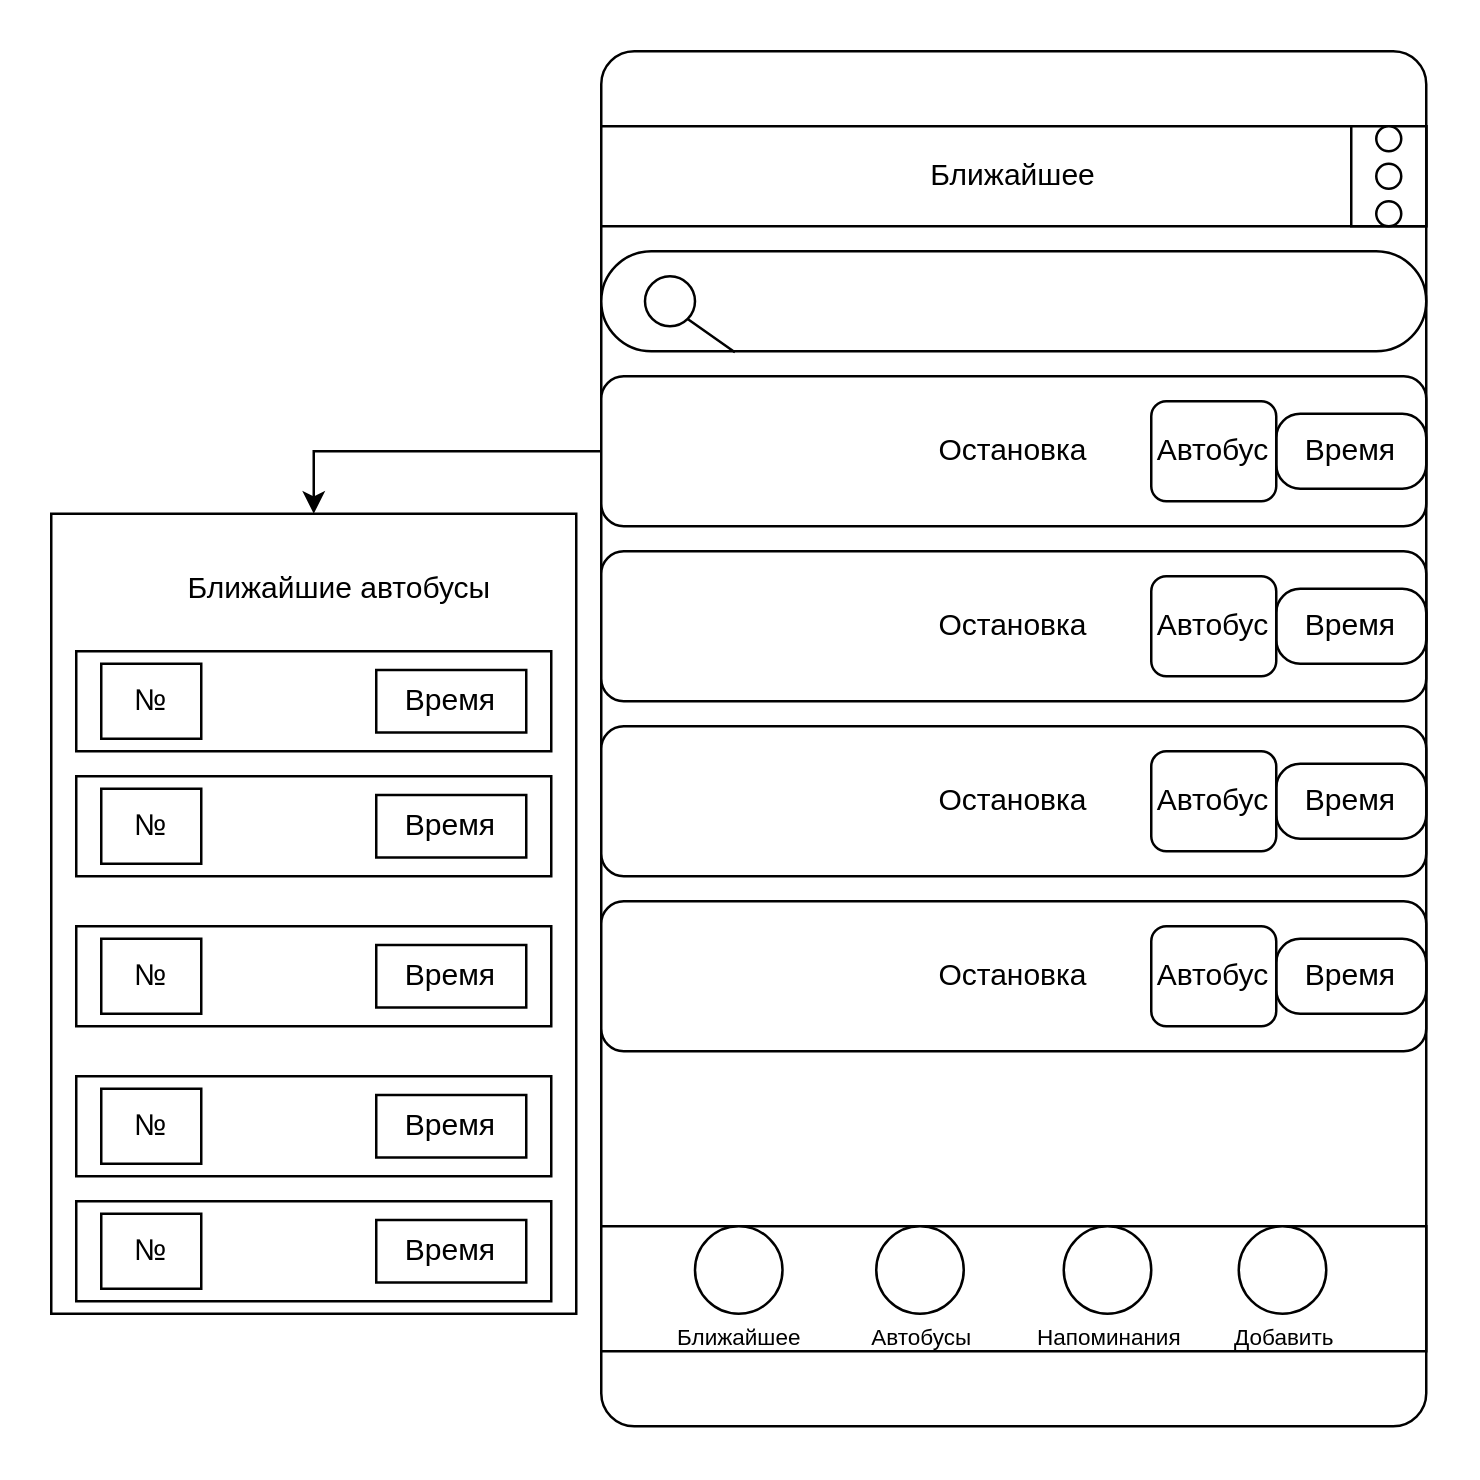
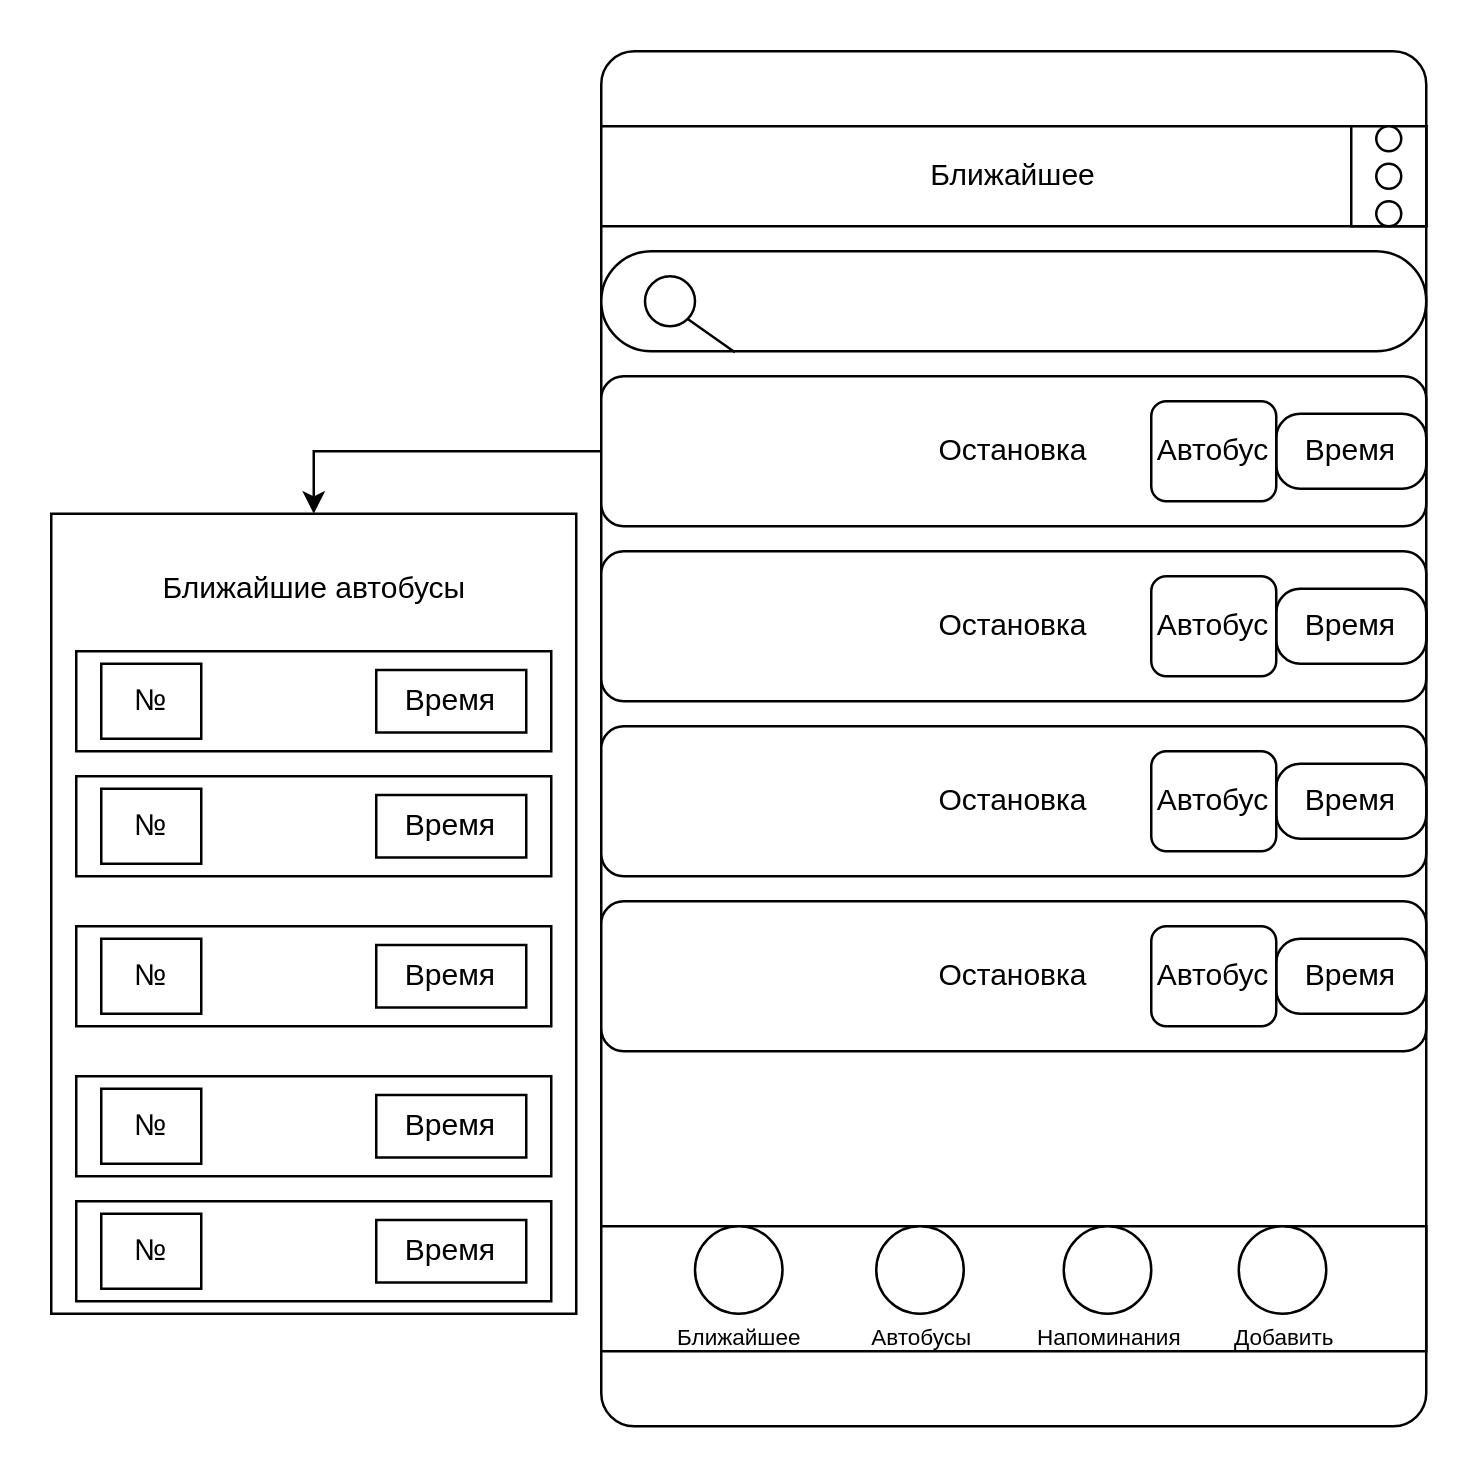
node "Ближайшие автобусы": moved (339, 589) -> (314, 589)
